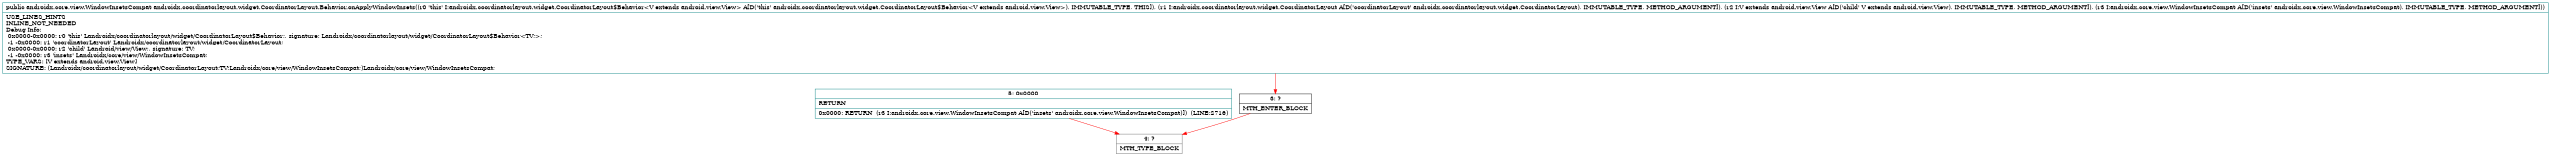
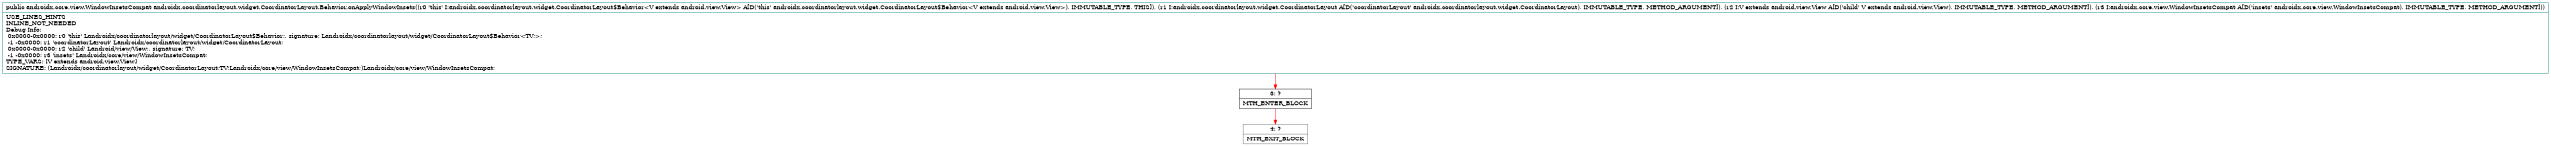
node "5: 0x0000": removed
node "4: ?": text "MTH_TYPE_BLOCK" -> "MTH_EXIT_BLOCK"
